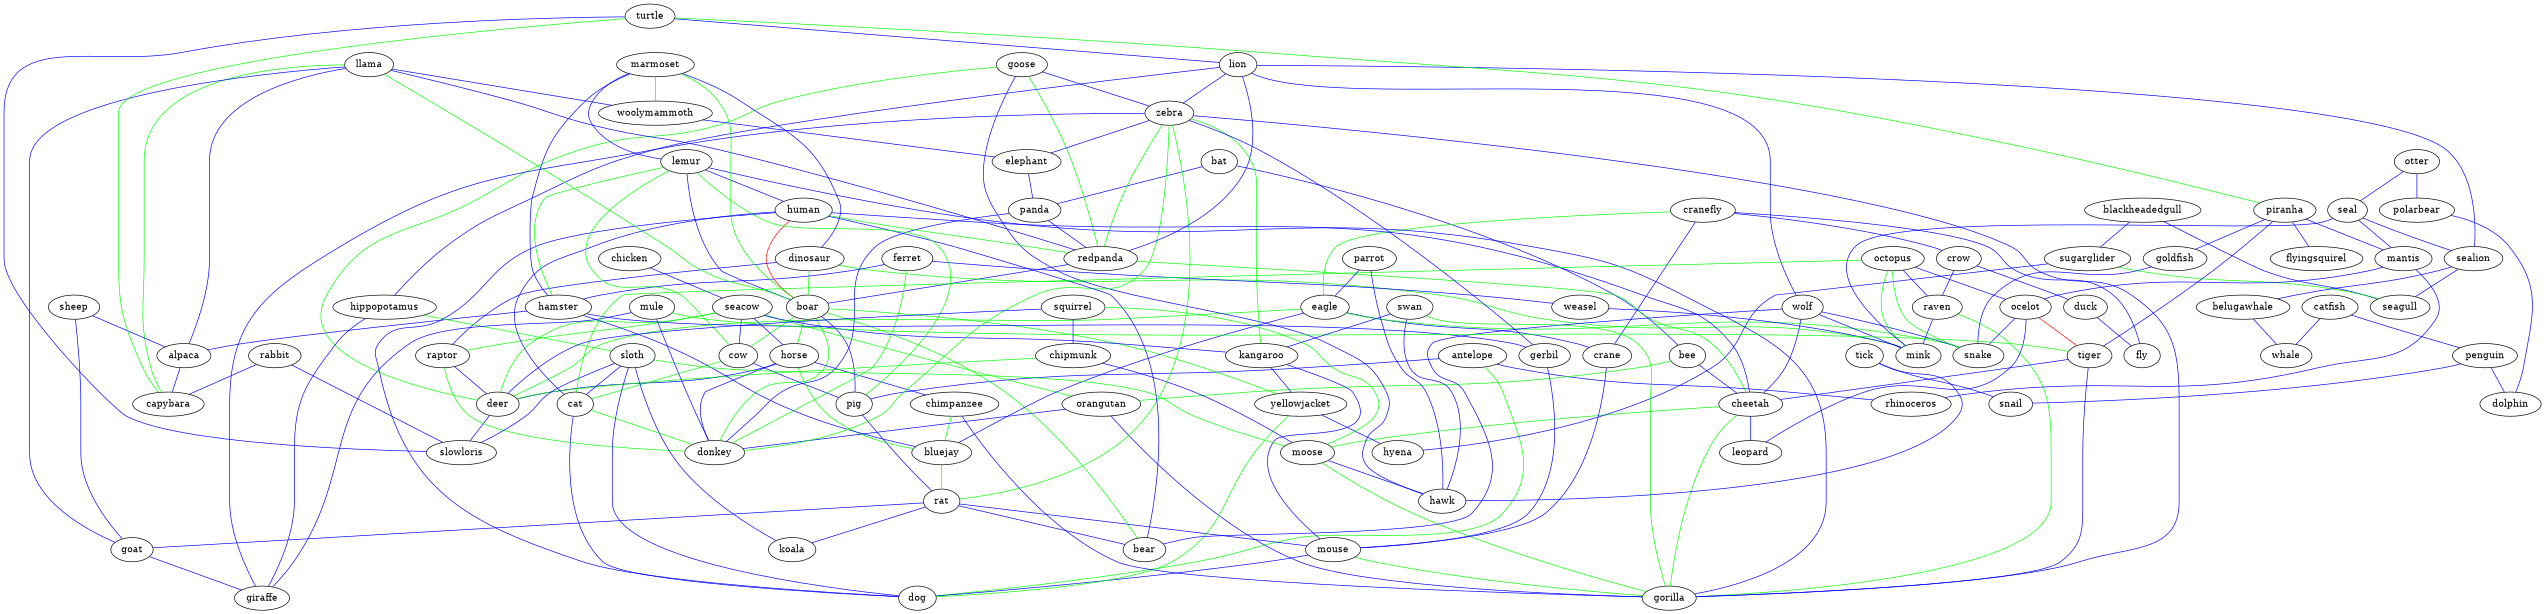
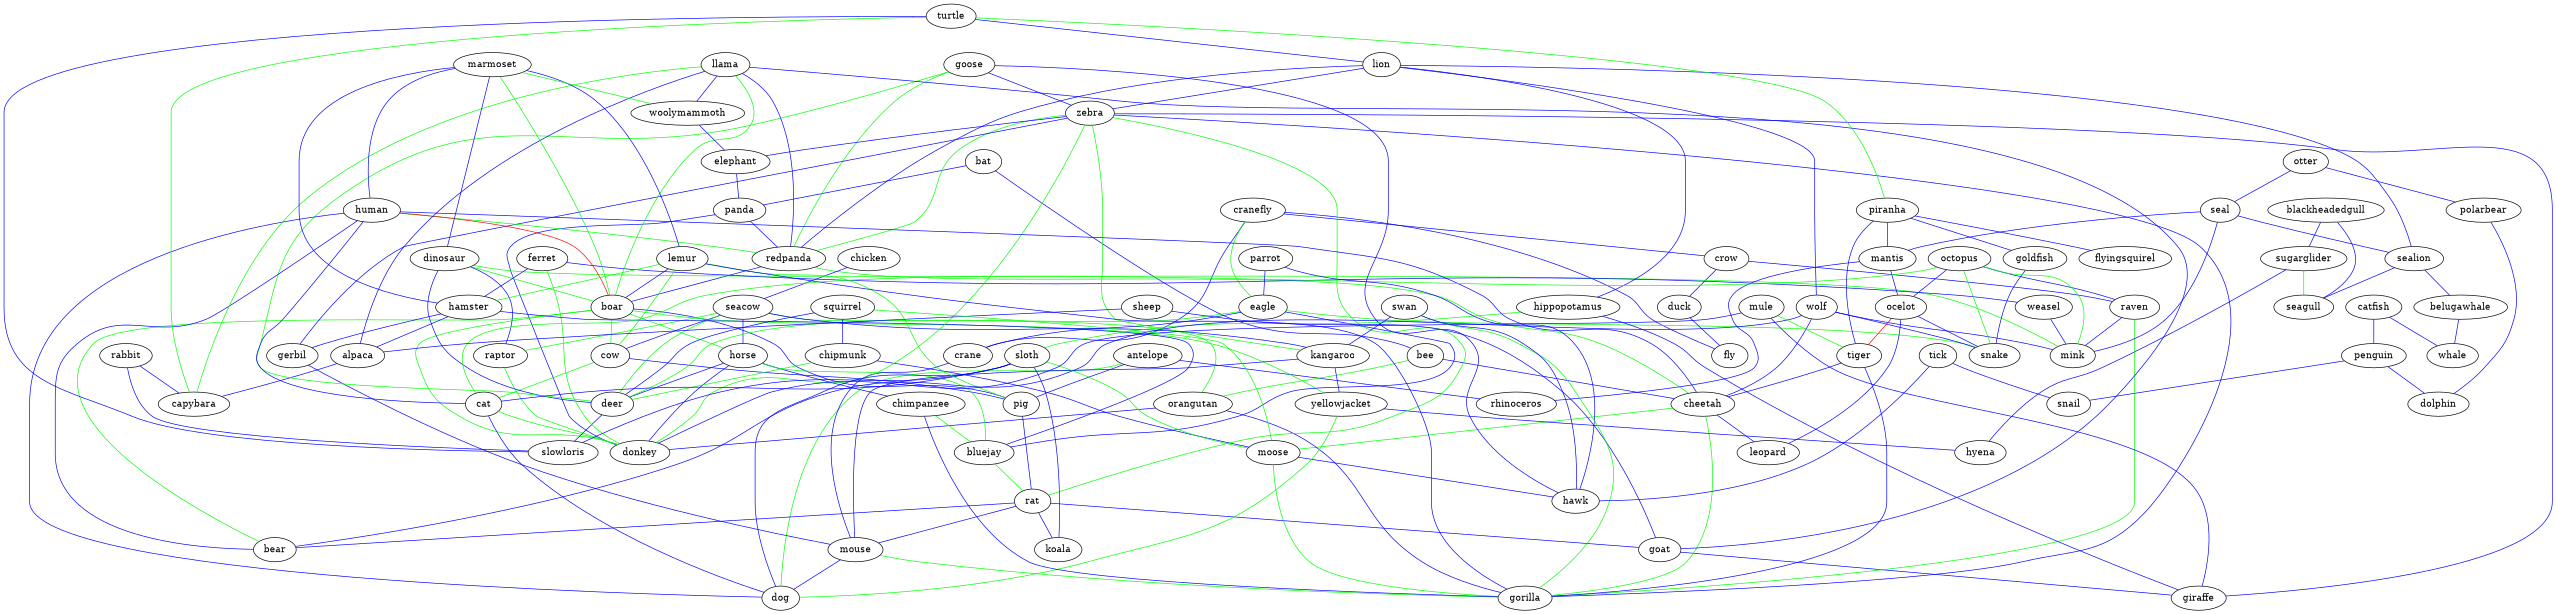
edge "lemur" -- "human": now "marmoset" -- "human"
edge "raptor" -- "deer": now "dinosaur" -- "deer"
